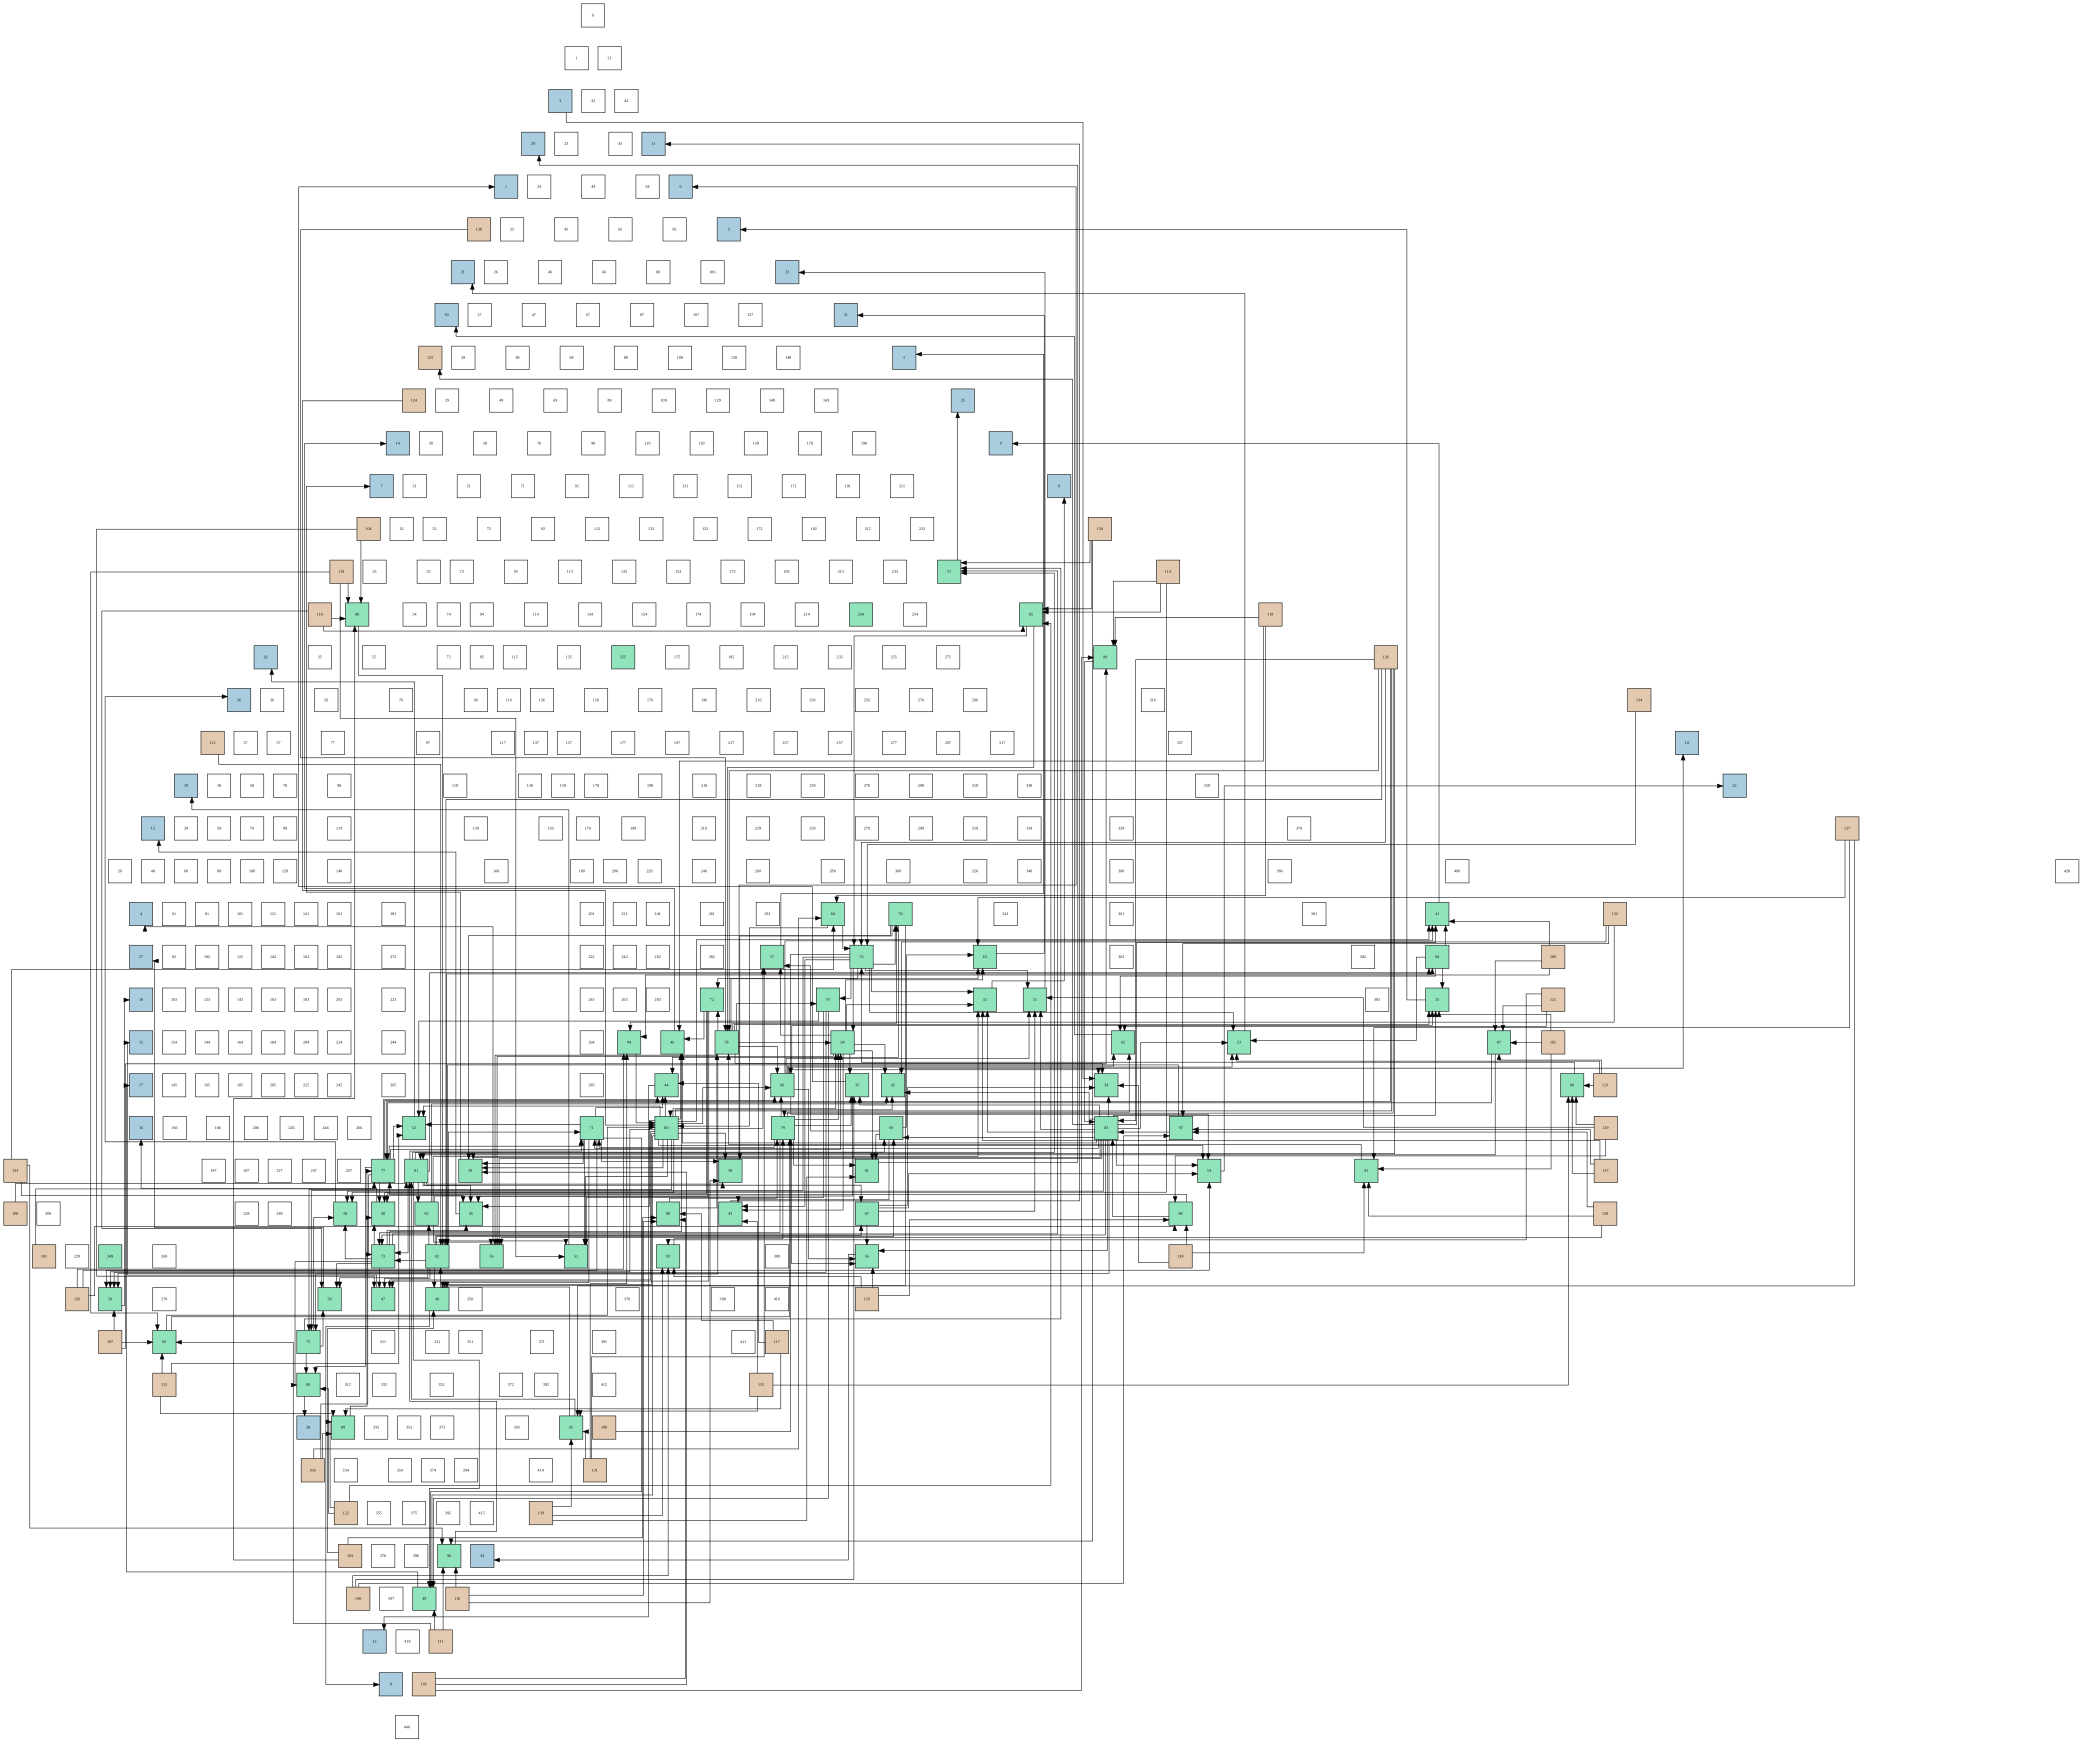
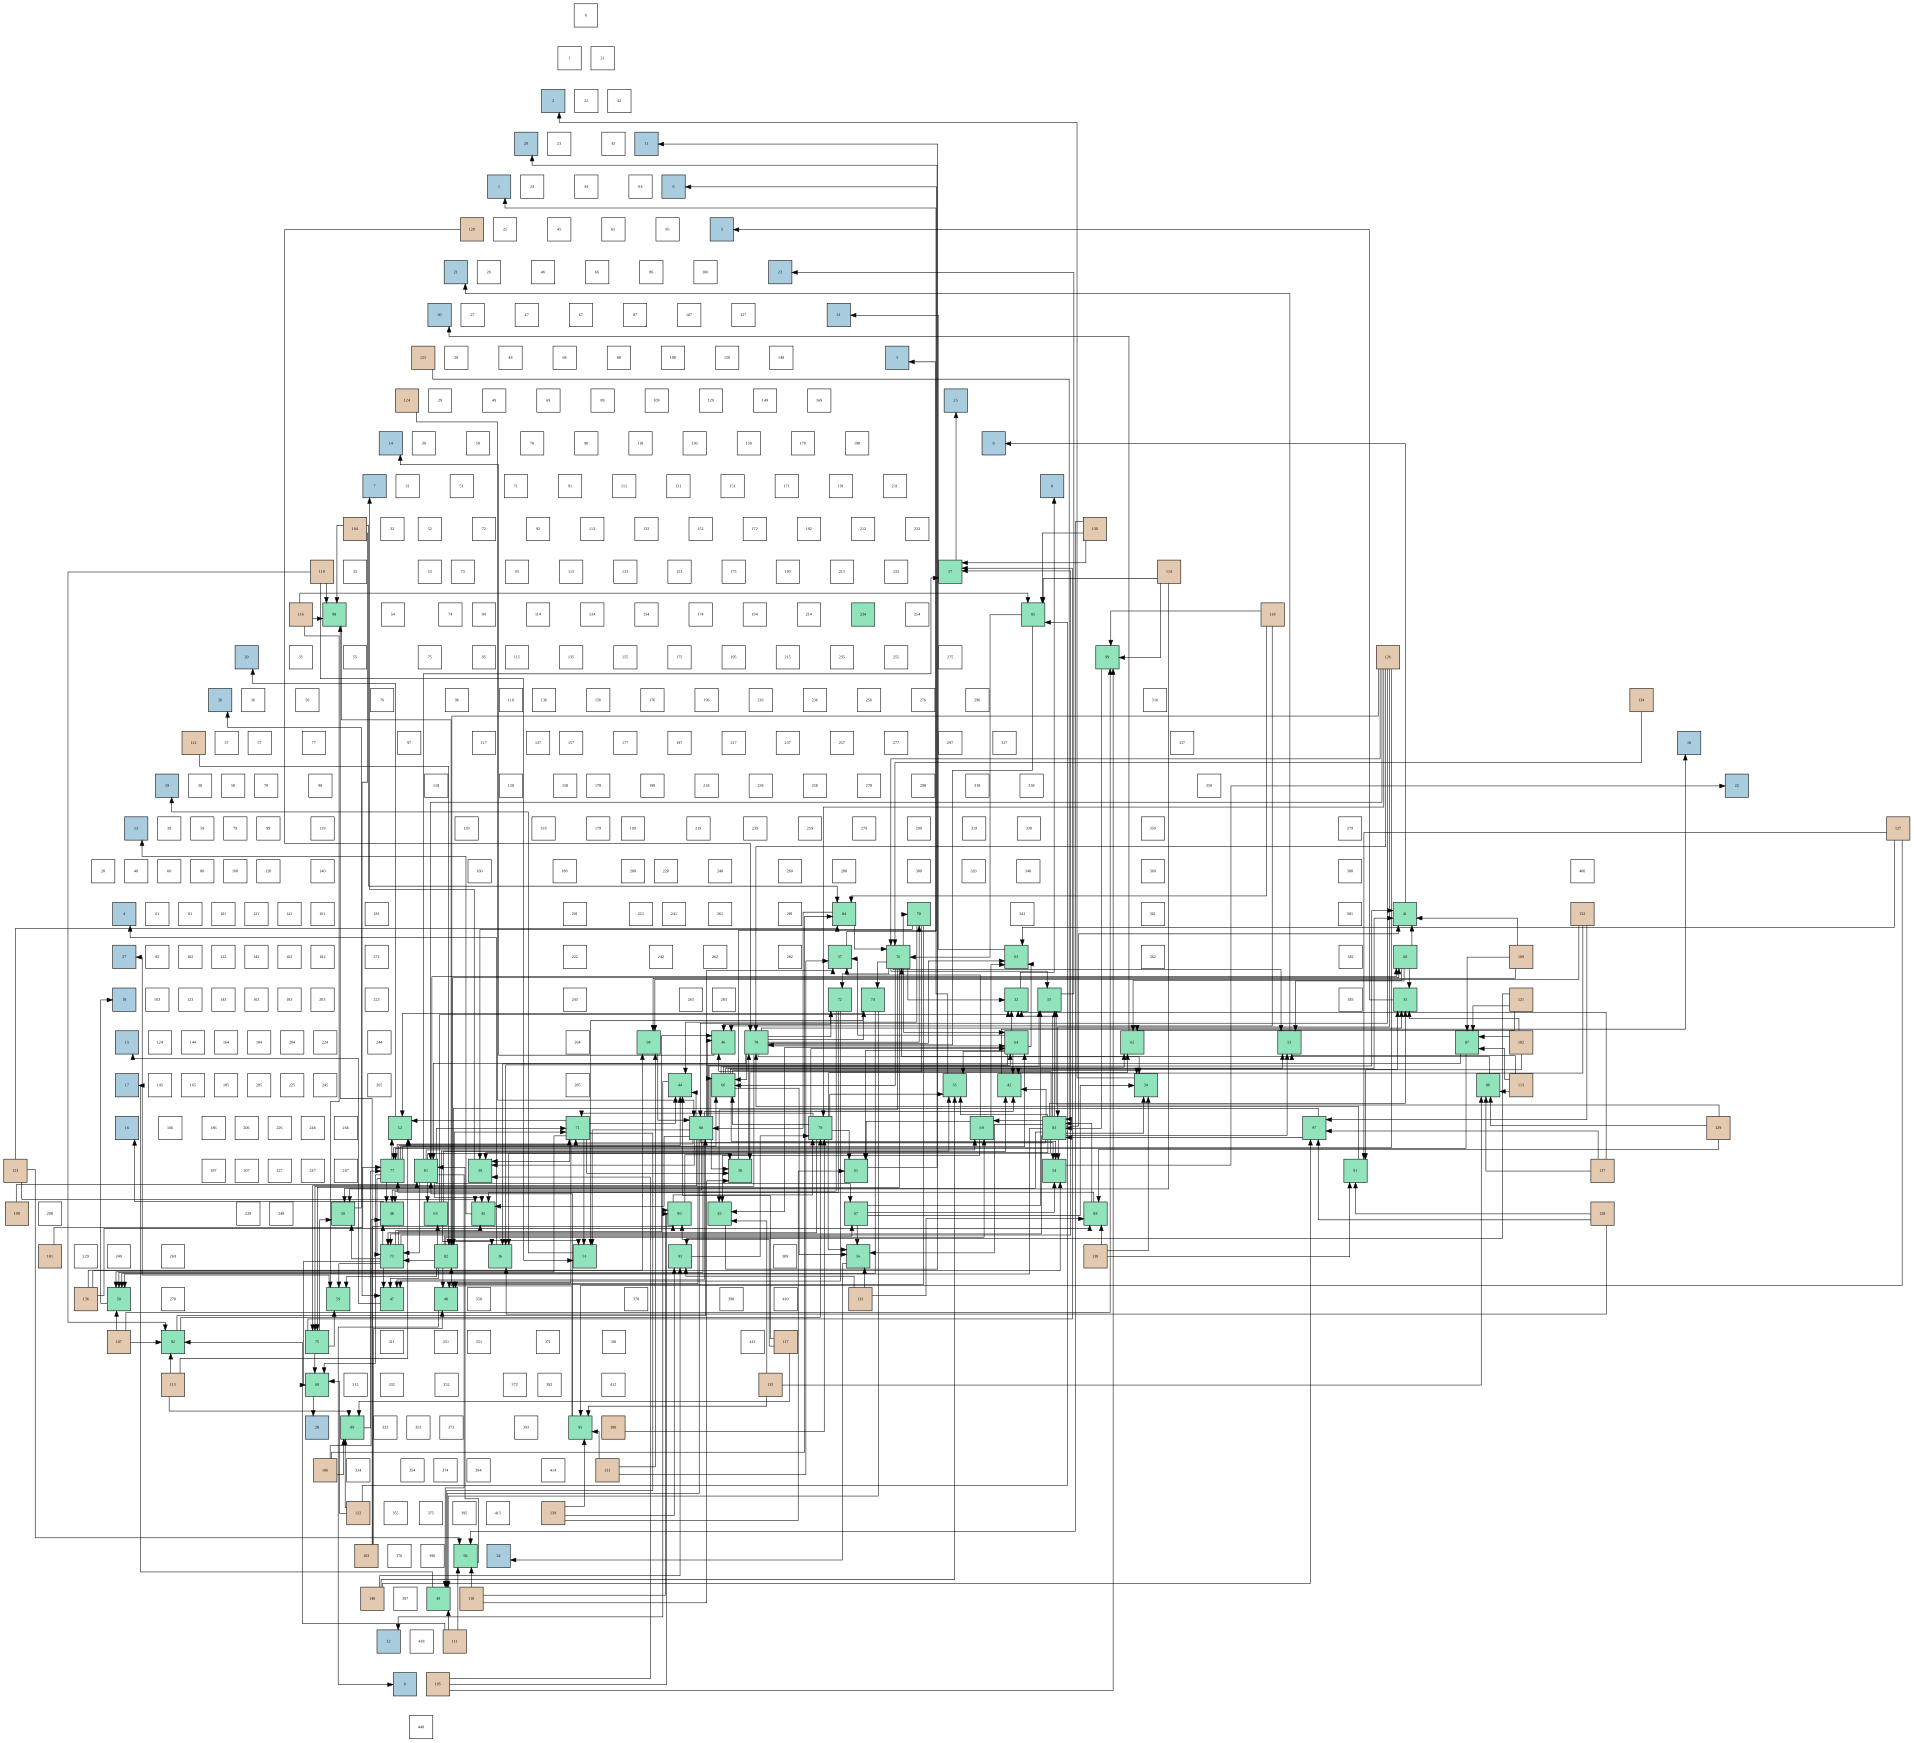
edge "2" -> "34": reversed
edge "83" -> "125": reversed
node "155": fillcolor #91e3bb -> #ffffff
node "420": removed
edge "104" -> "84": added
node "249": fillcolor #91e3bb -> #ffffff
